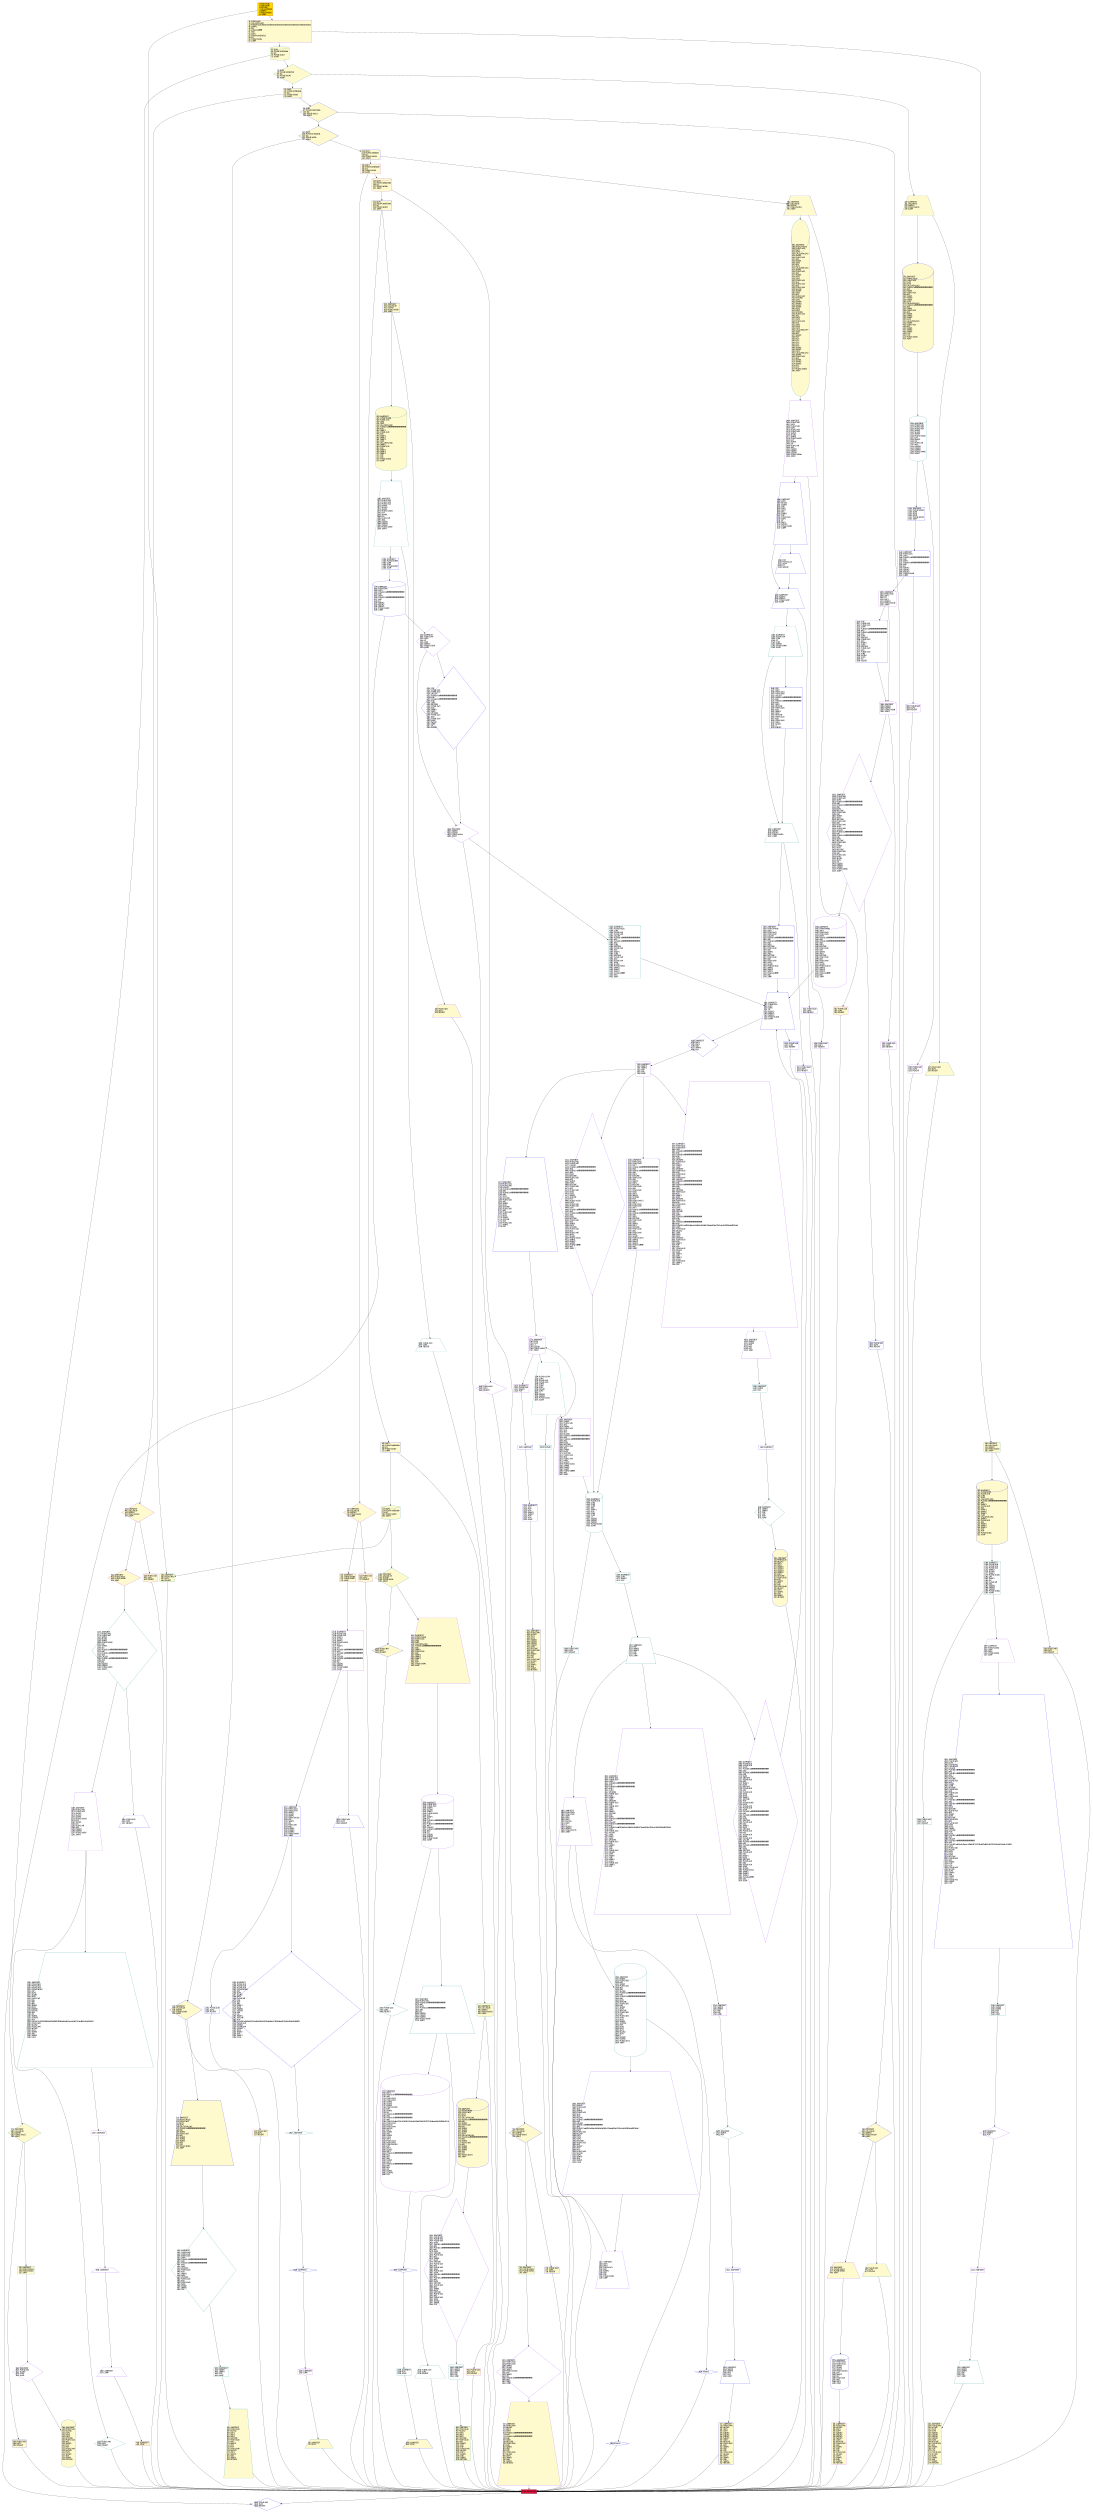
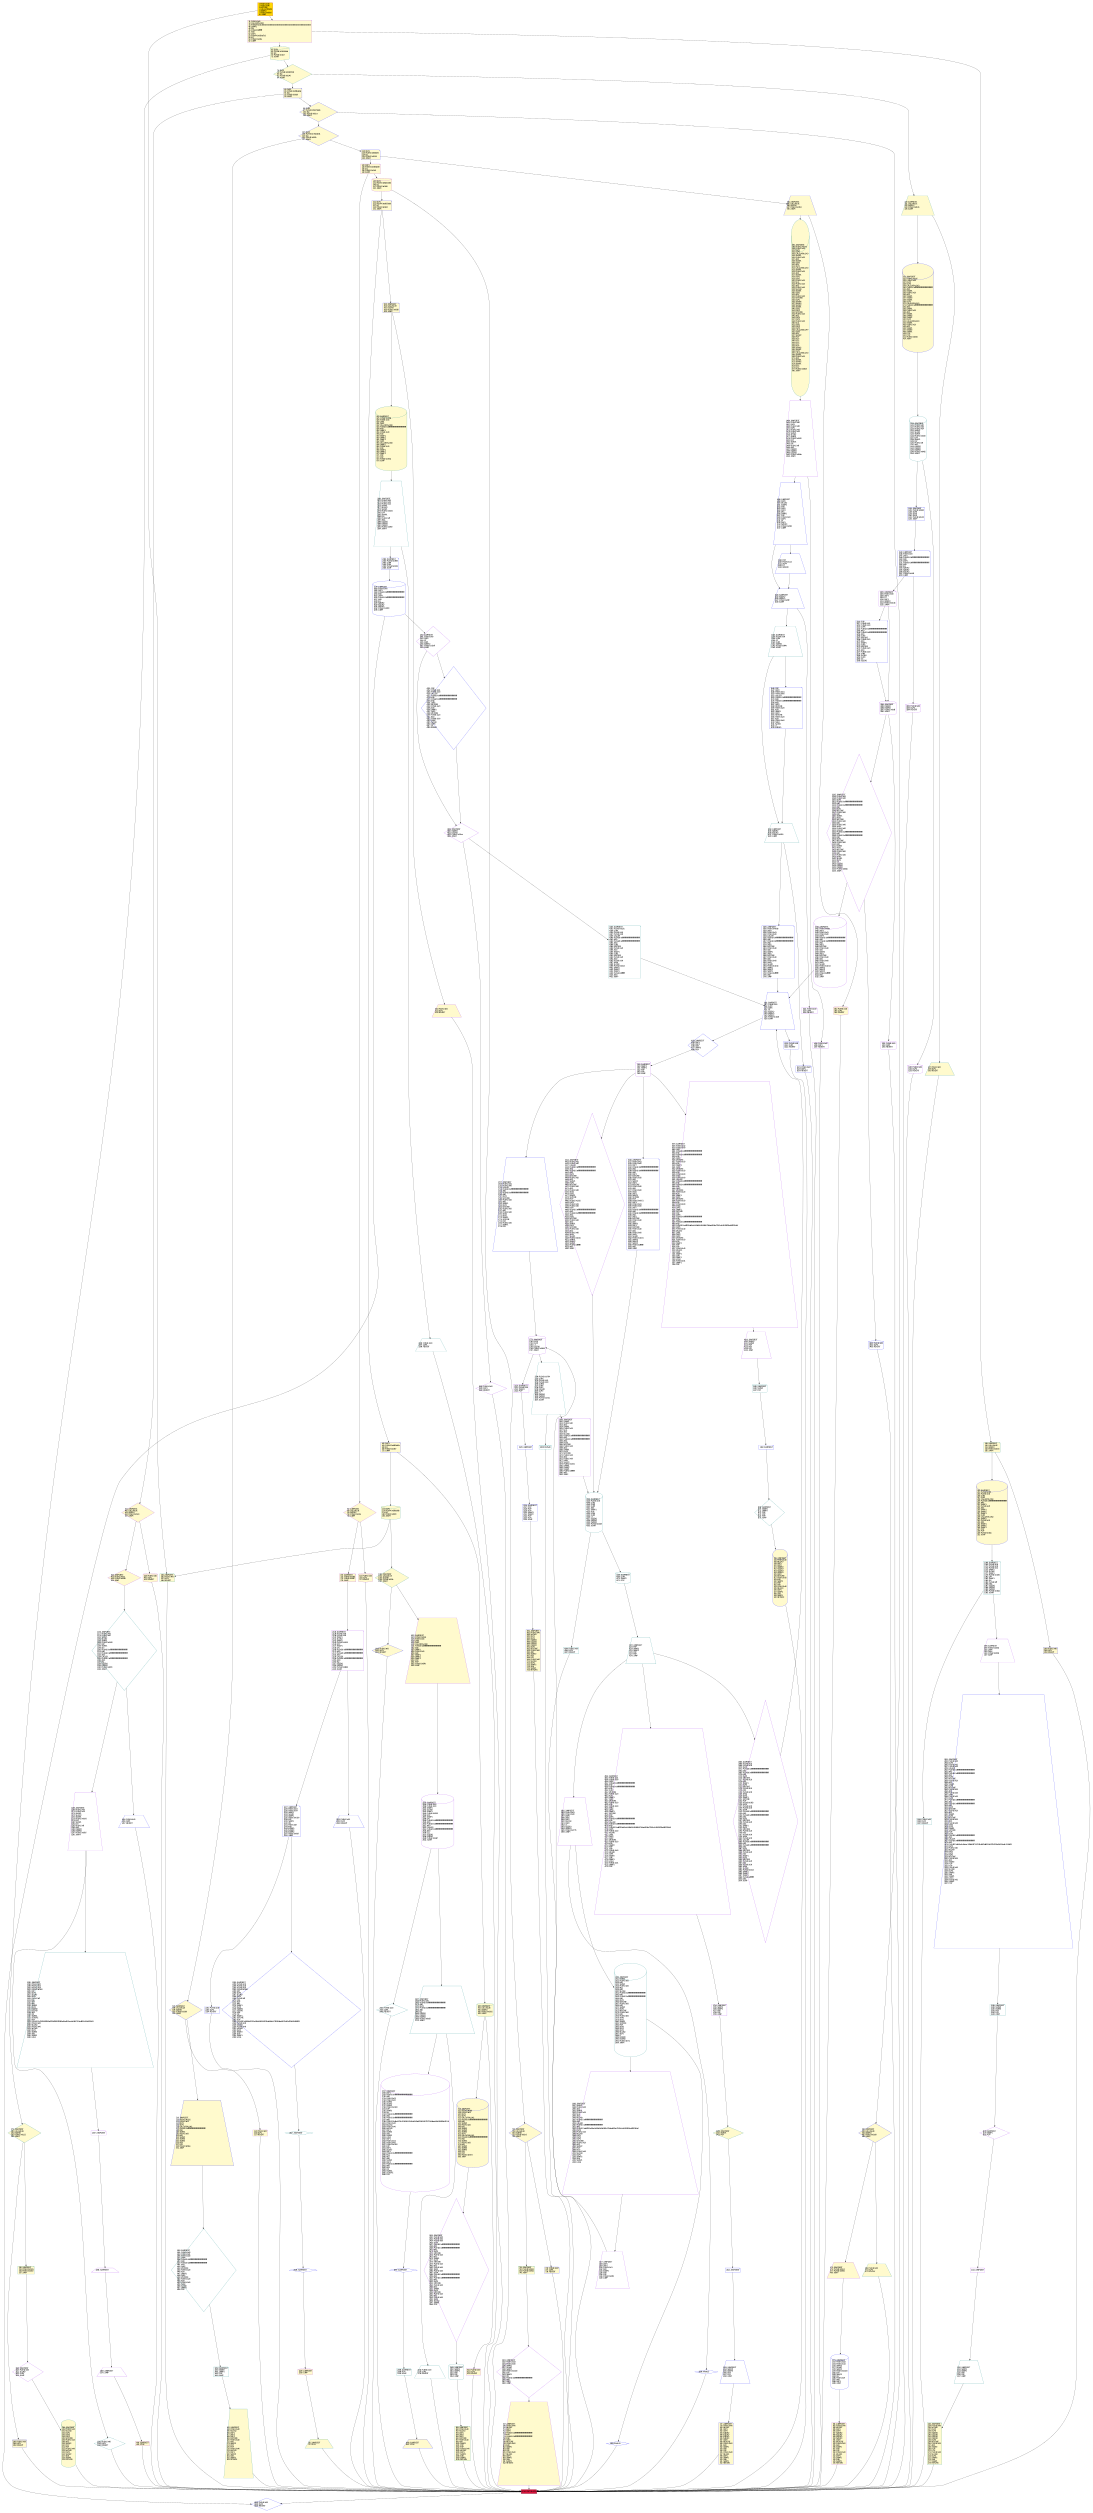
node "2409: JUMPDEST 2410: SWAP1 2411: POP": fillcolor white -> lemonchiffon
node "2329: JUMPDEST 2330: JUMP": fillcolor white -> lemonchiffon
